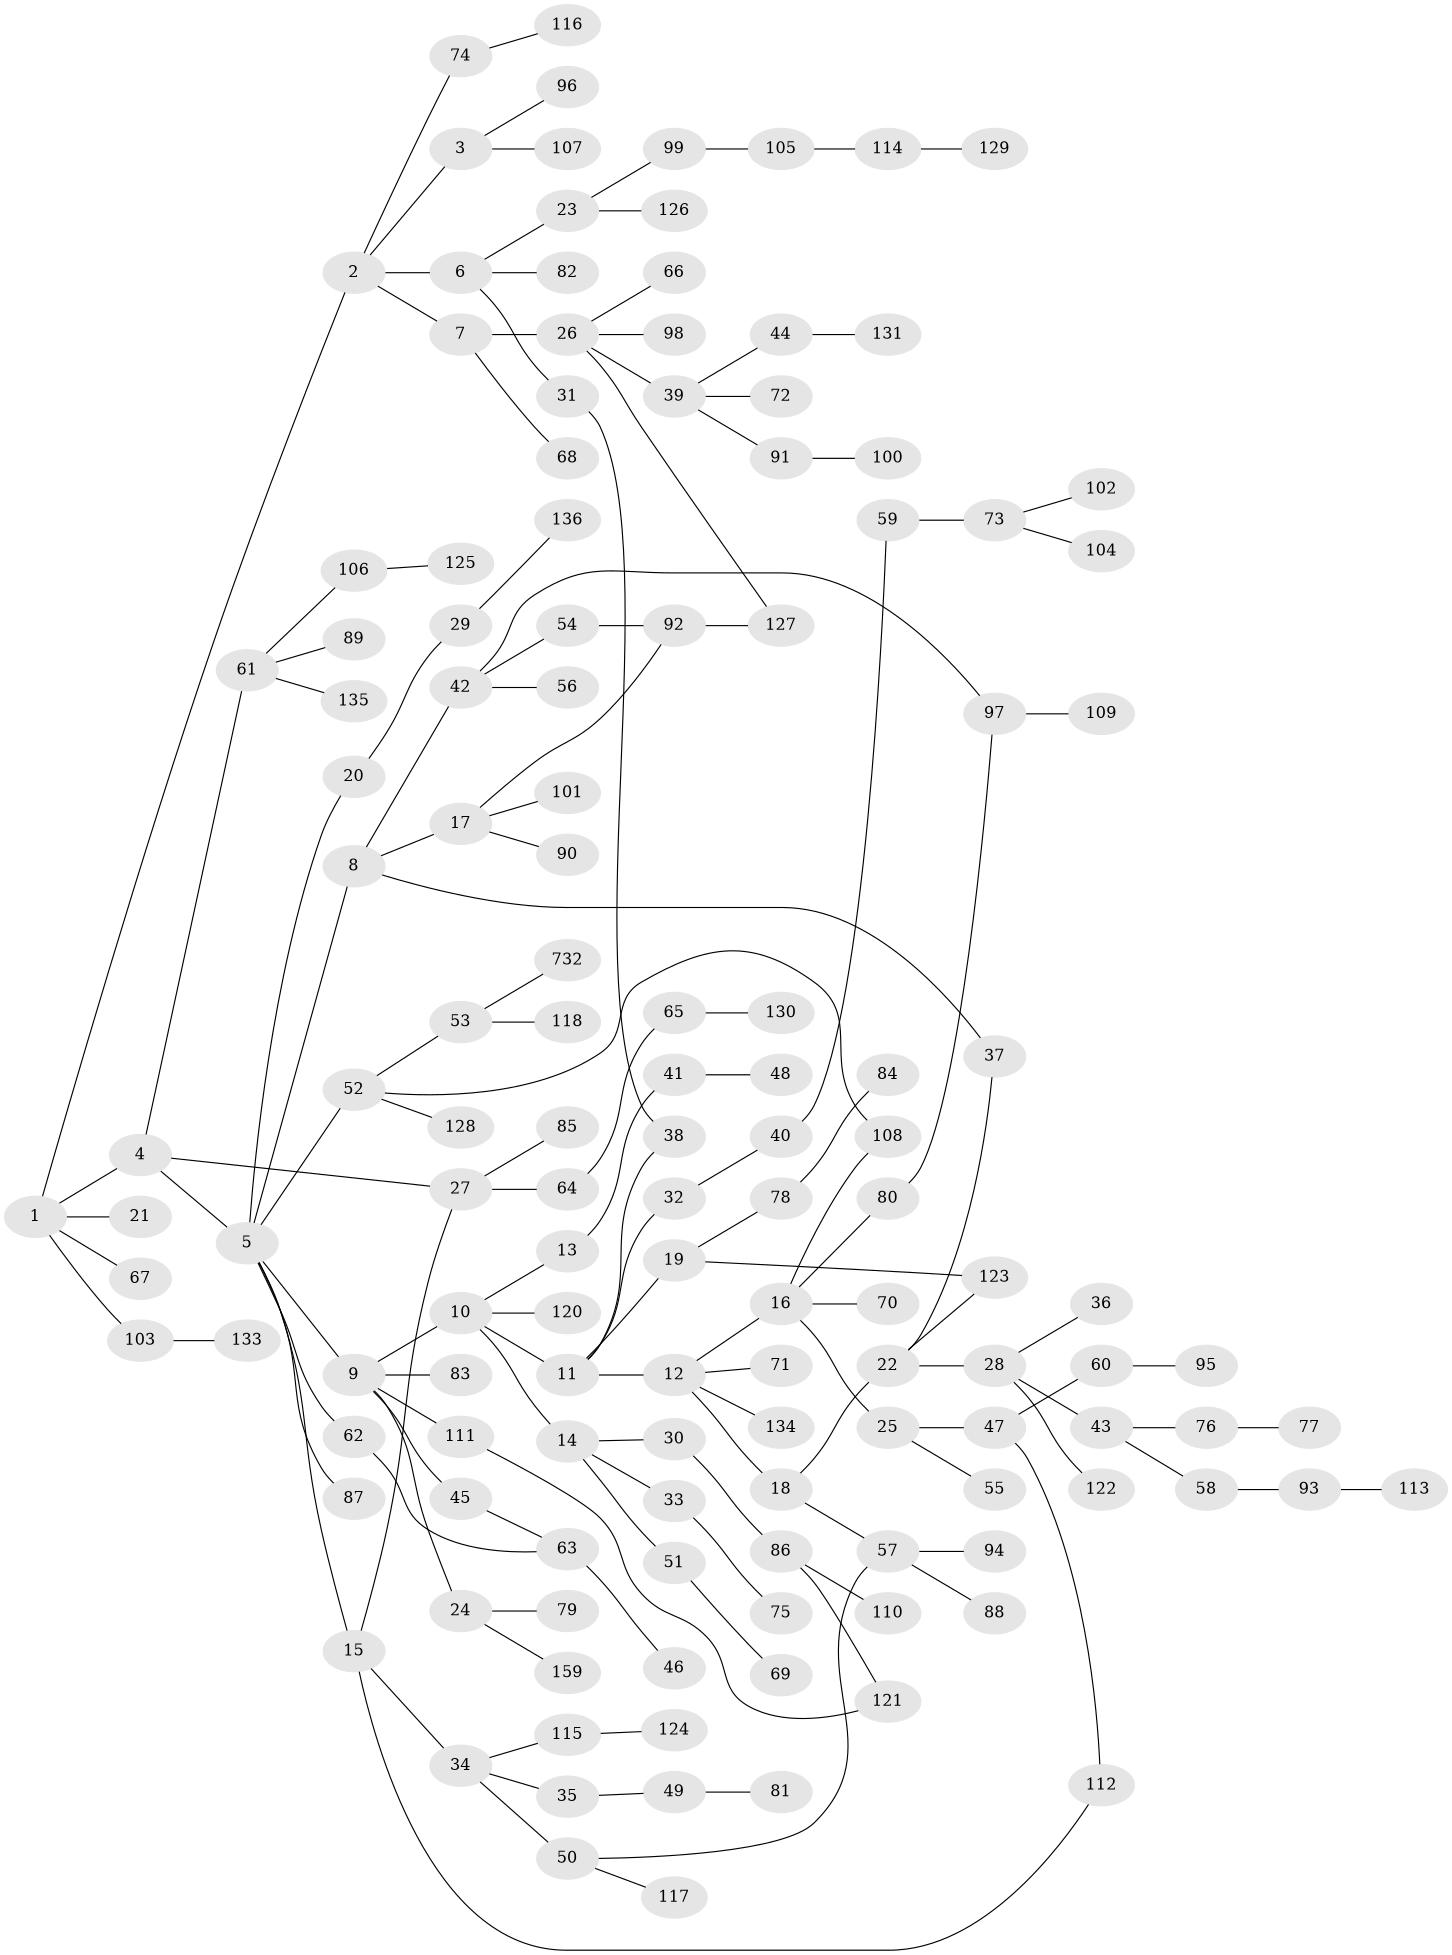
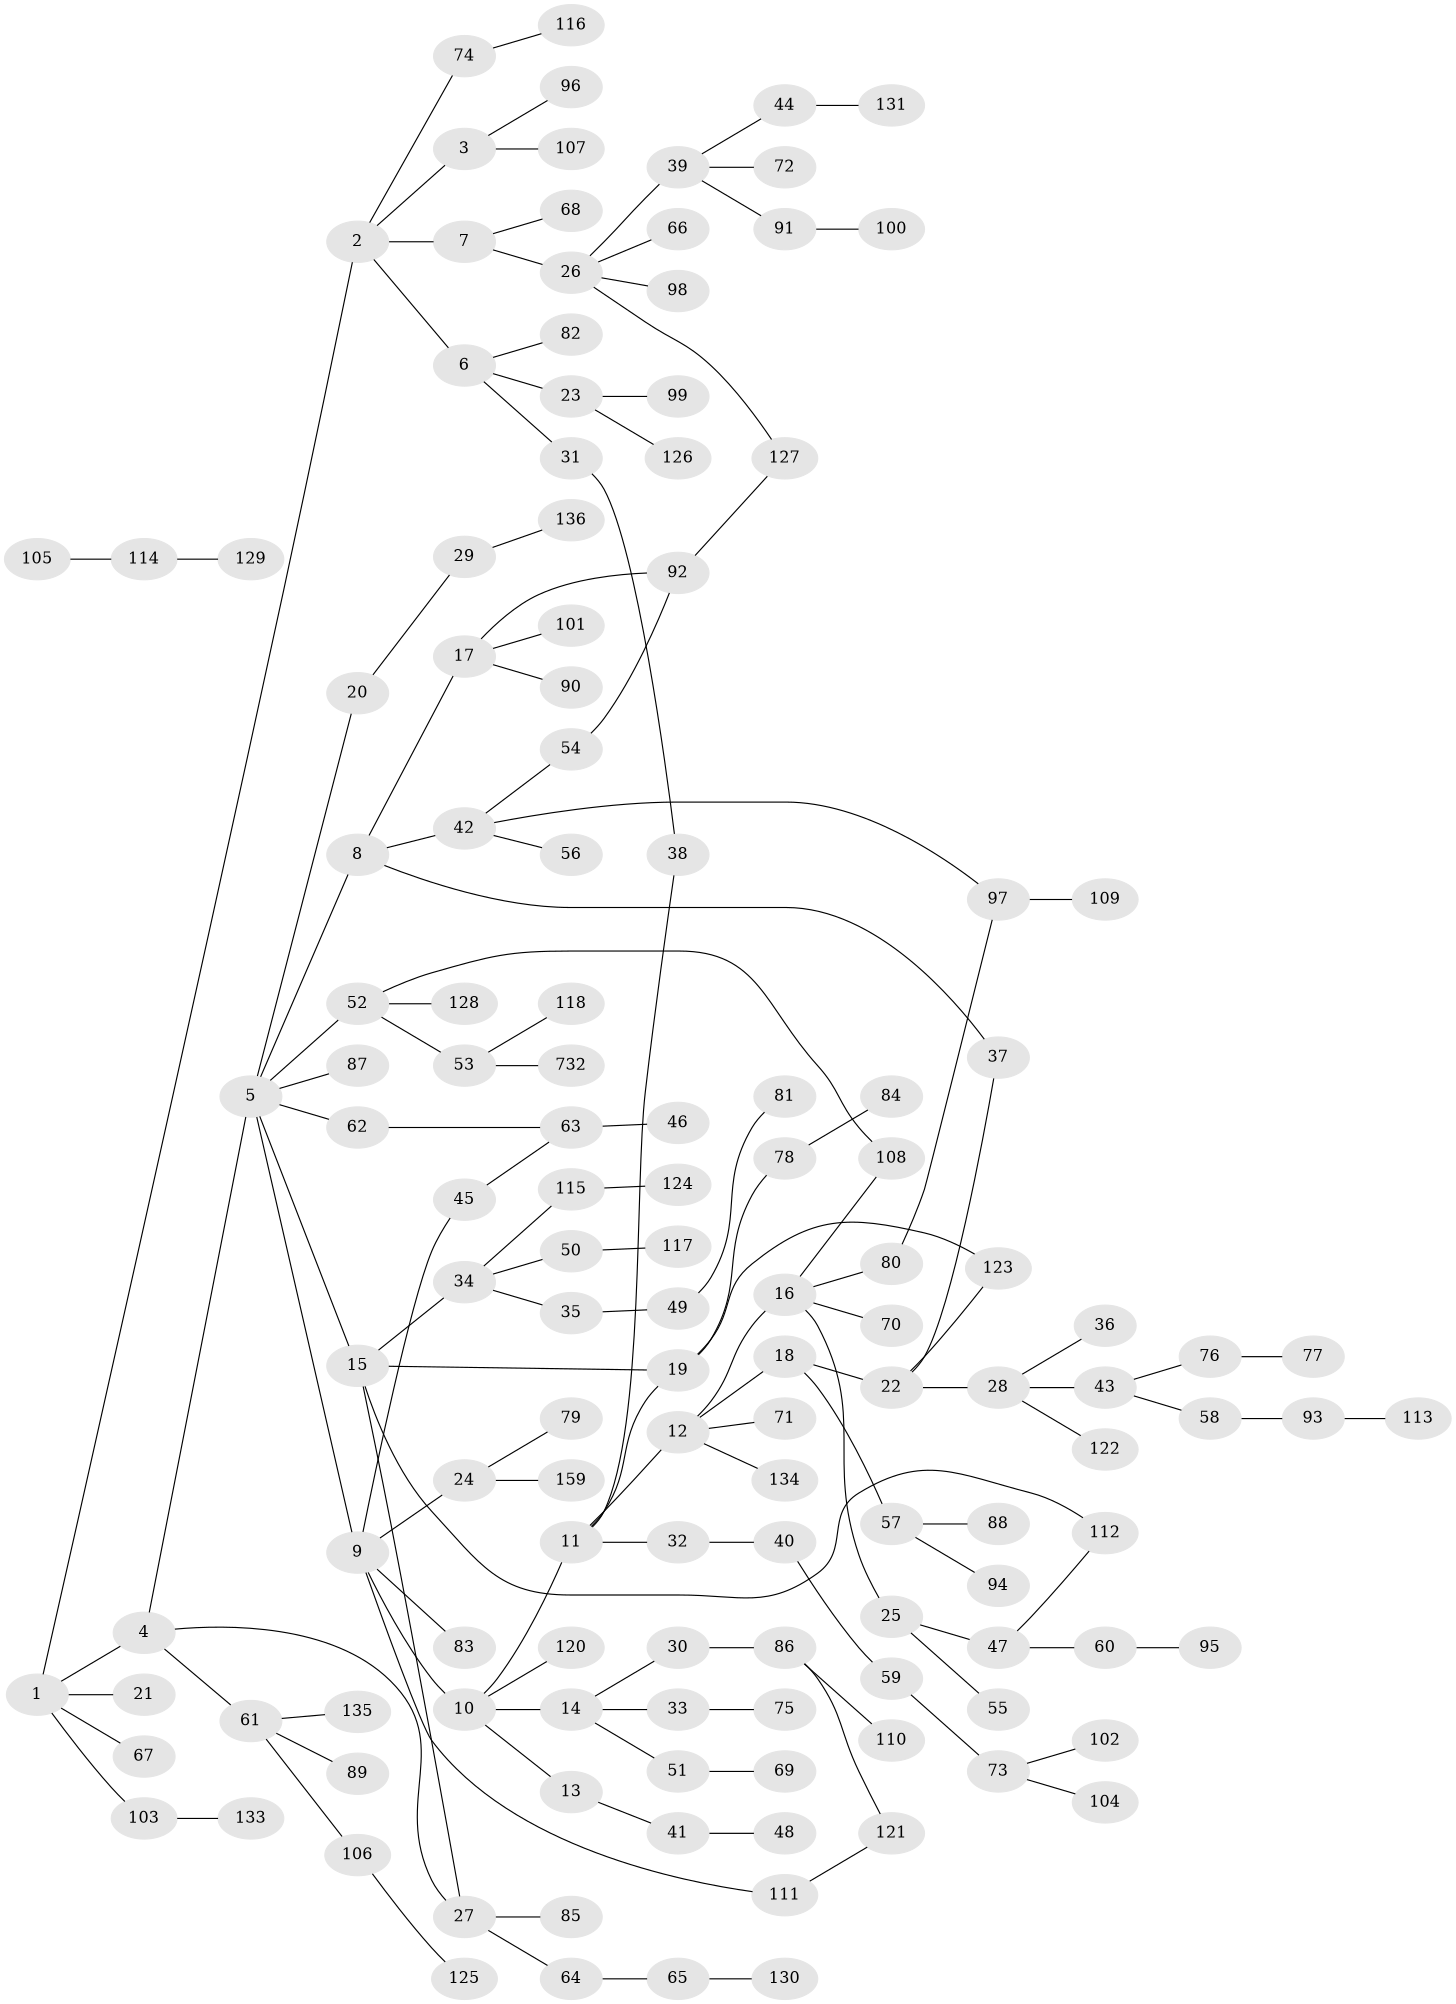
edge "99" -- "105": removed
edge "15" -- "19": added
edge "57" -- "50": removed
